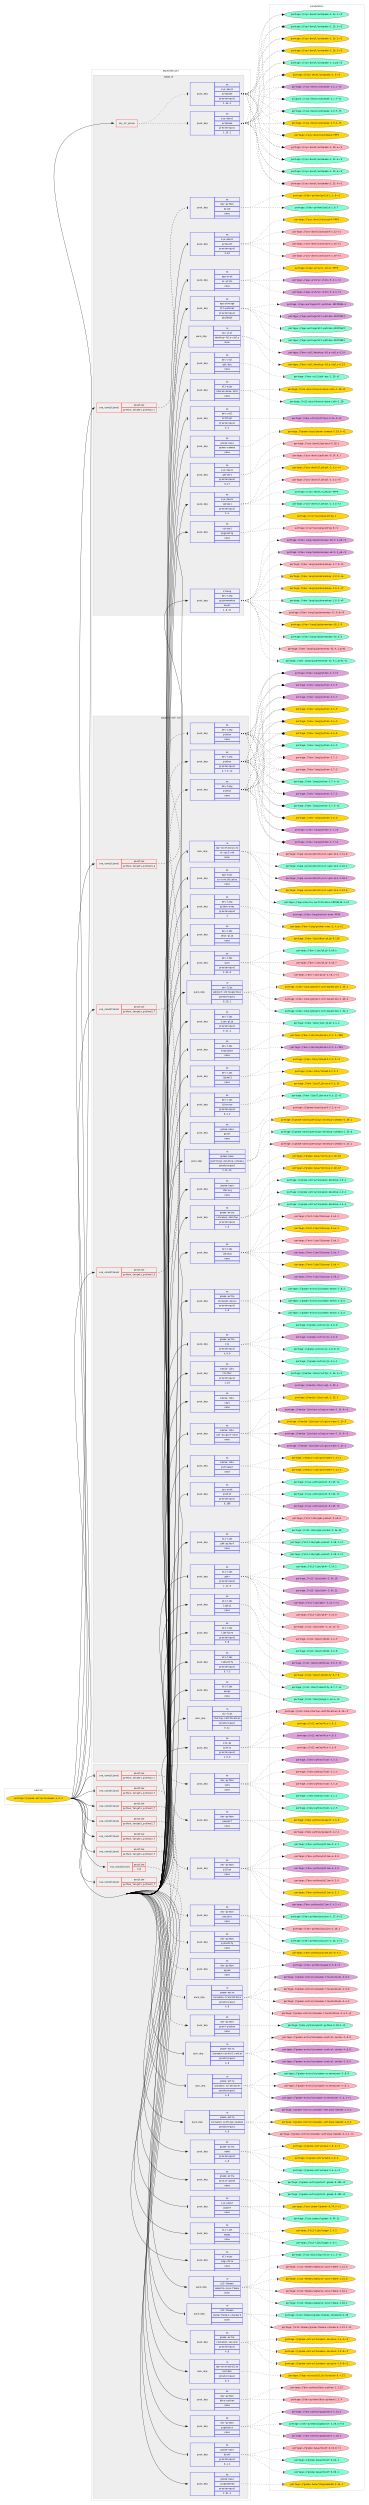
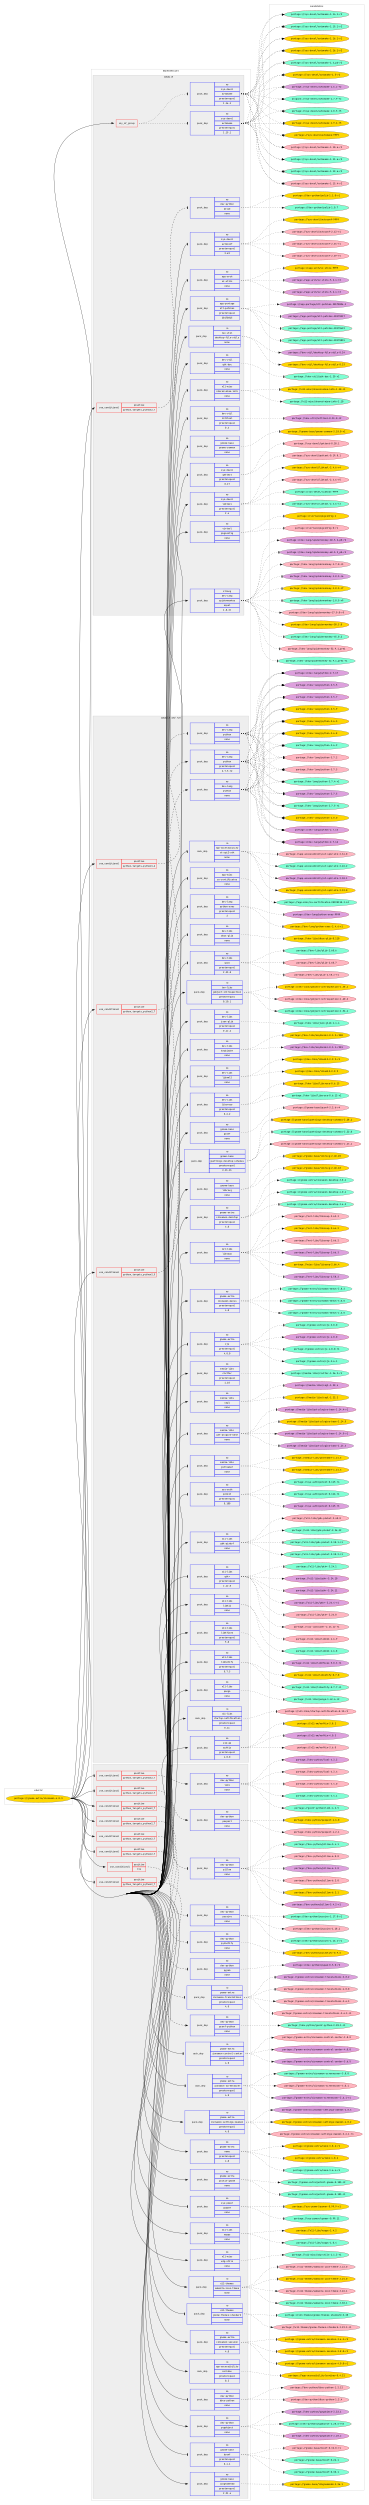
node "portage://dev-lang/spidermonkey-1.8.5-r6": fillcolor gold -> plum
node "portage://net-libs/libsoup-2.66.4": label "portage://net-libs/libsoup-2.66.4" -> "portage://misc-libs/libsoup-2.66.4"
node "portage://dev-python/lxml-4.2.5": label "portage://dev-python/lxml-4.2.5" -> "portage://gconf-python/lxml-4.2.5"
